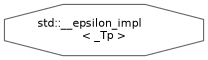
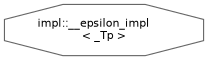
node "std::__epsilon_impl < _Tp >": label "std::__epsilon_impl < _Tp >" -> "impl::__epsilon_impl < _Tp >"
